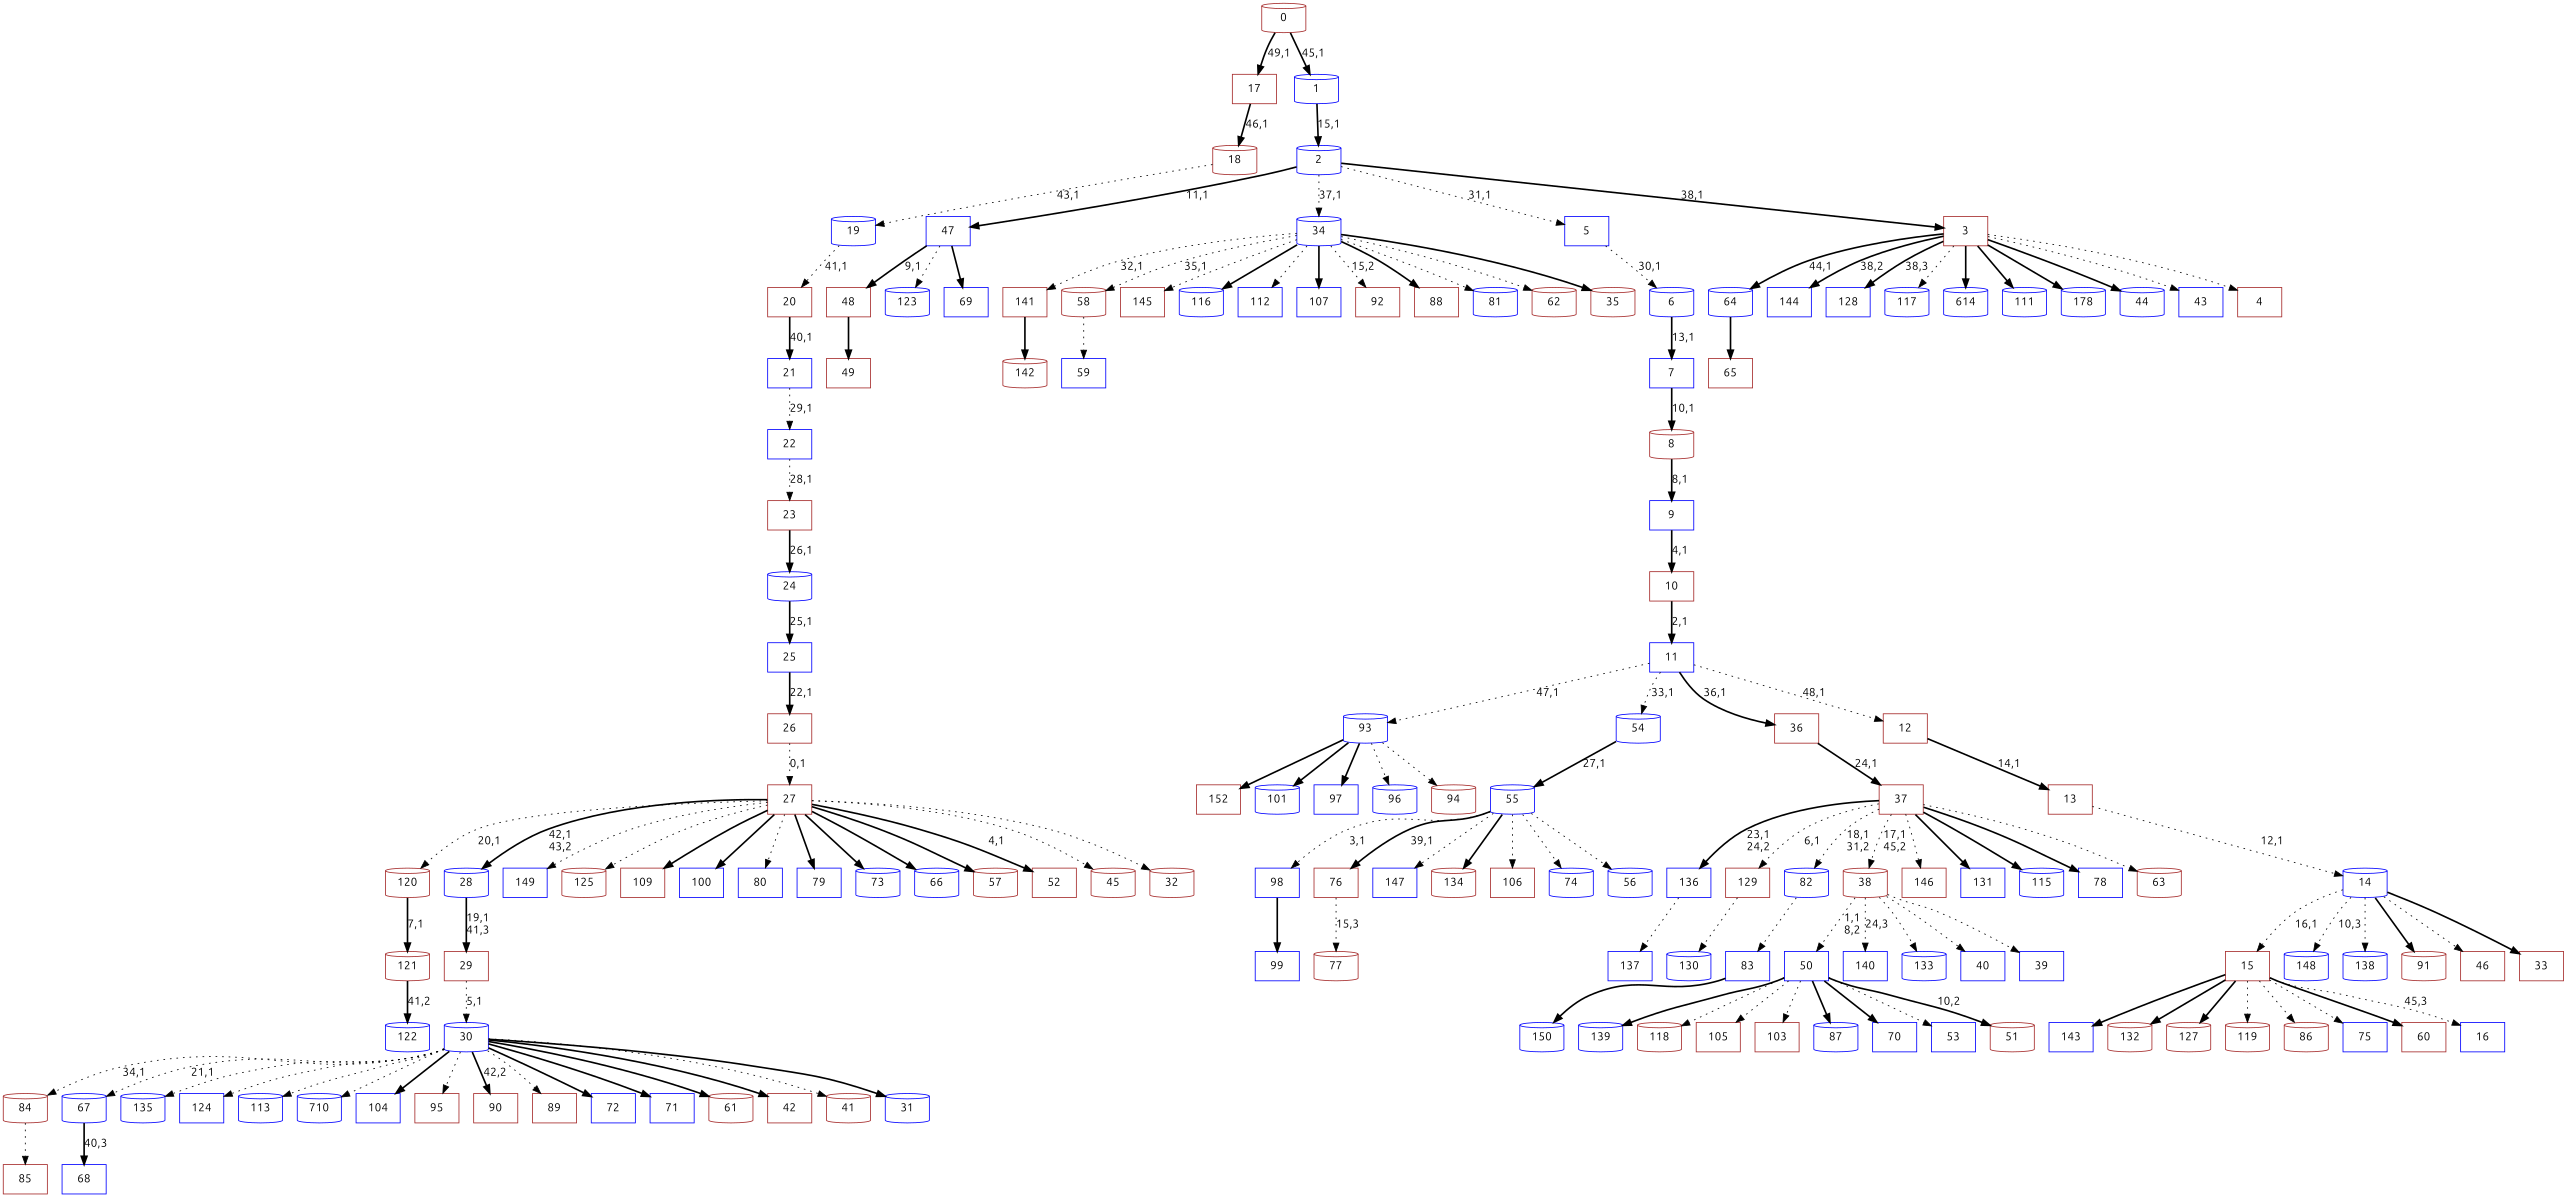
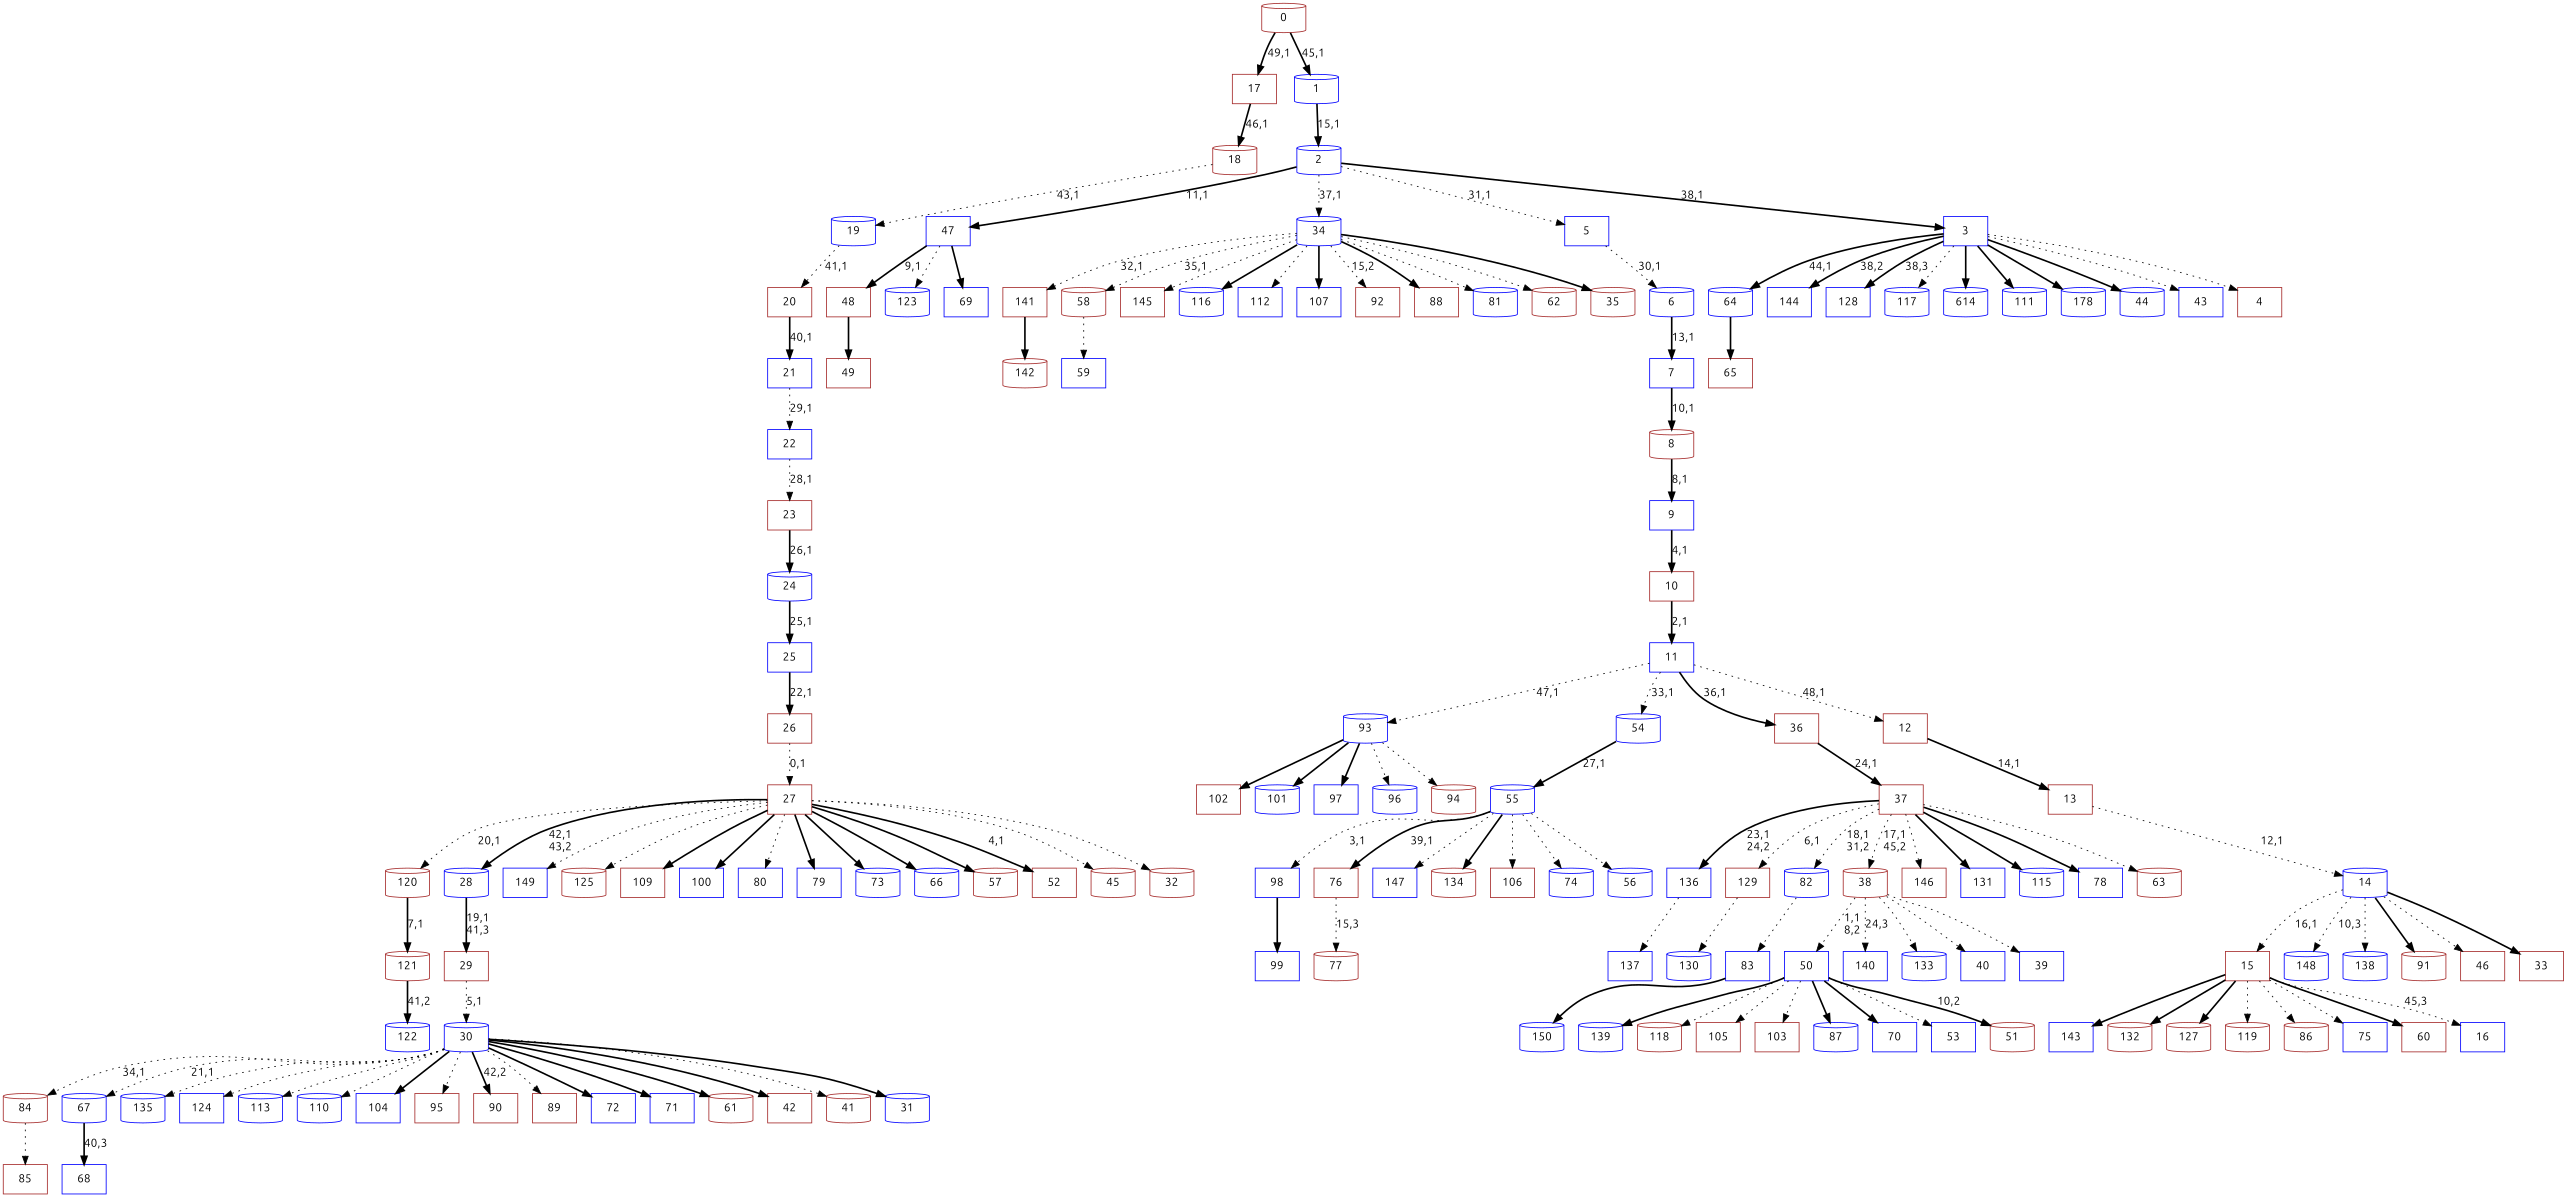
node "3": color brown -> blue
node "152": label "152" -> "102"
node "710": label "710" -> "110"
